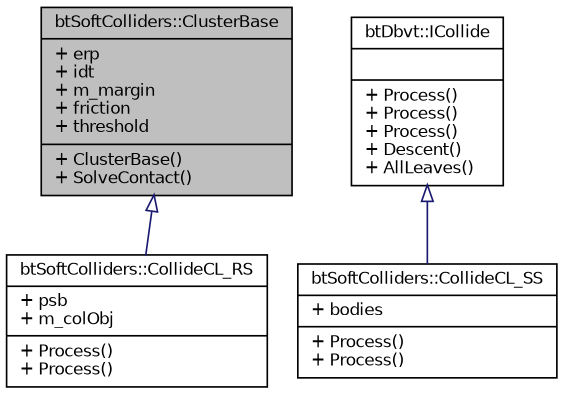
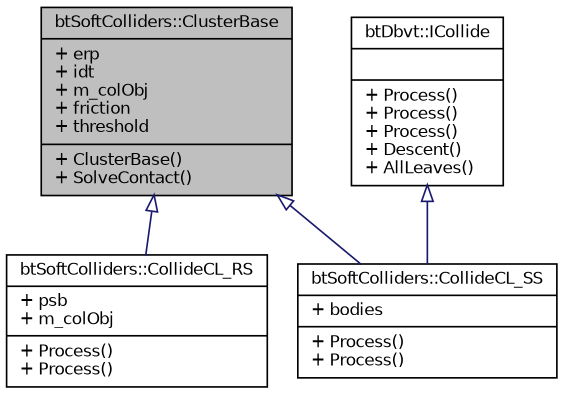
node "btSoftColliders::ClusterBase": text "+ m_margin" -> "+ m_colObj"
edge "btSoftColliders::CollideCL_SS" -> "btSoftColliders::ClusterBase": added
